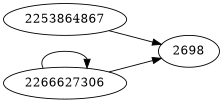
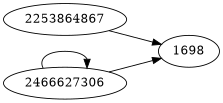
node "2698": label "2698" -> "1698"
node "2266627306": label "2266627306" -> "2466627306"
